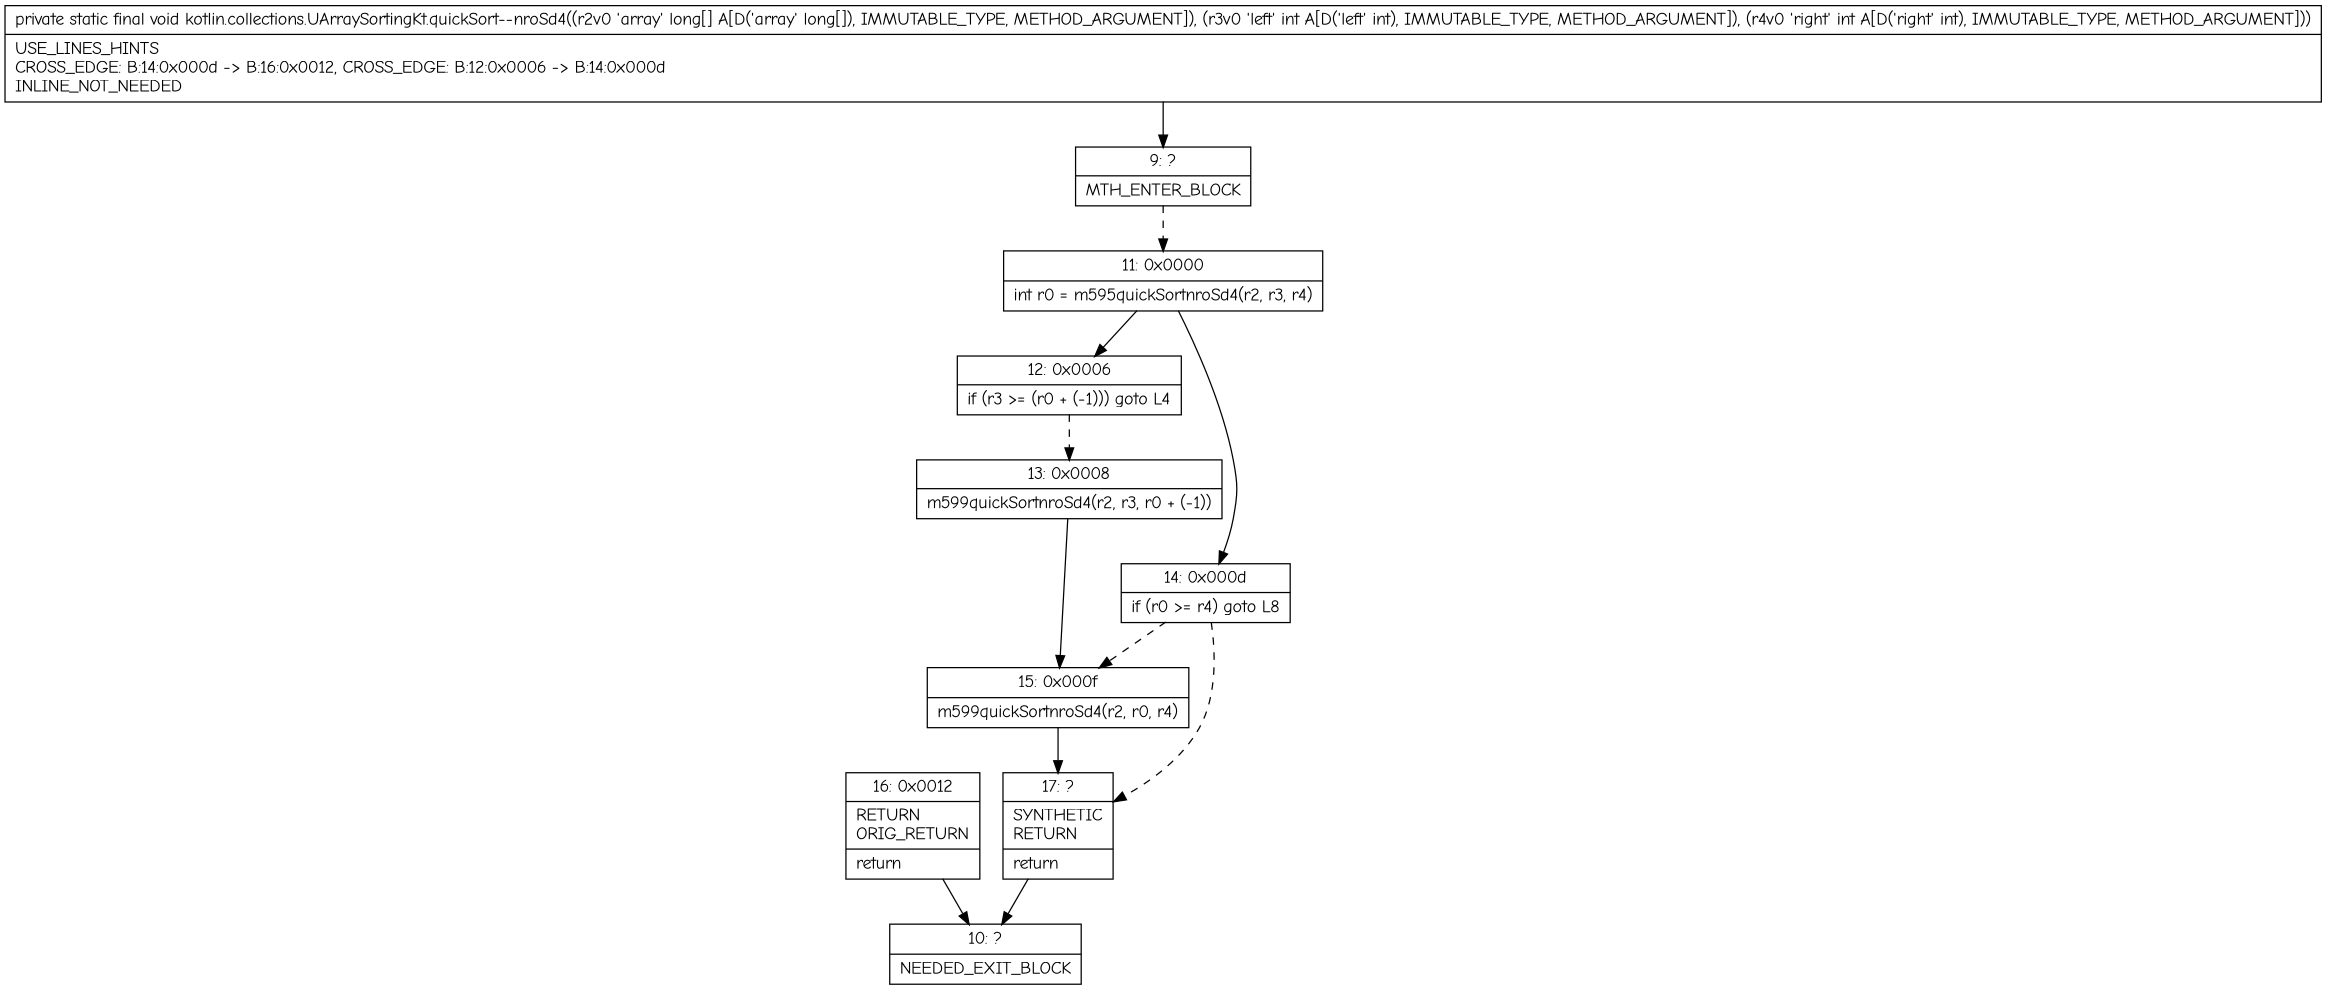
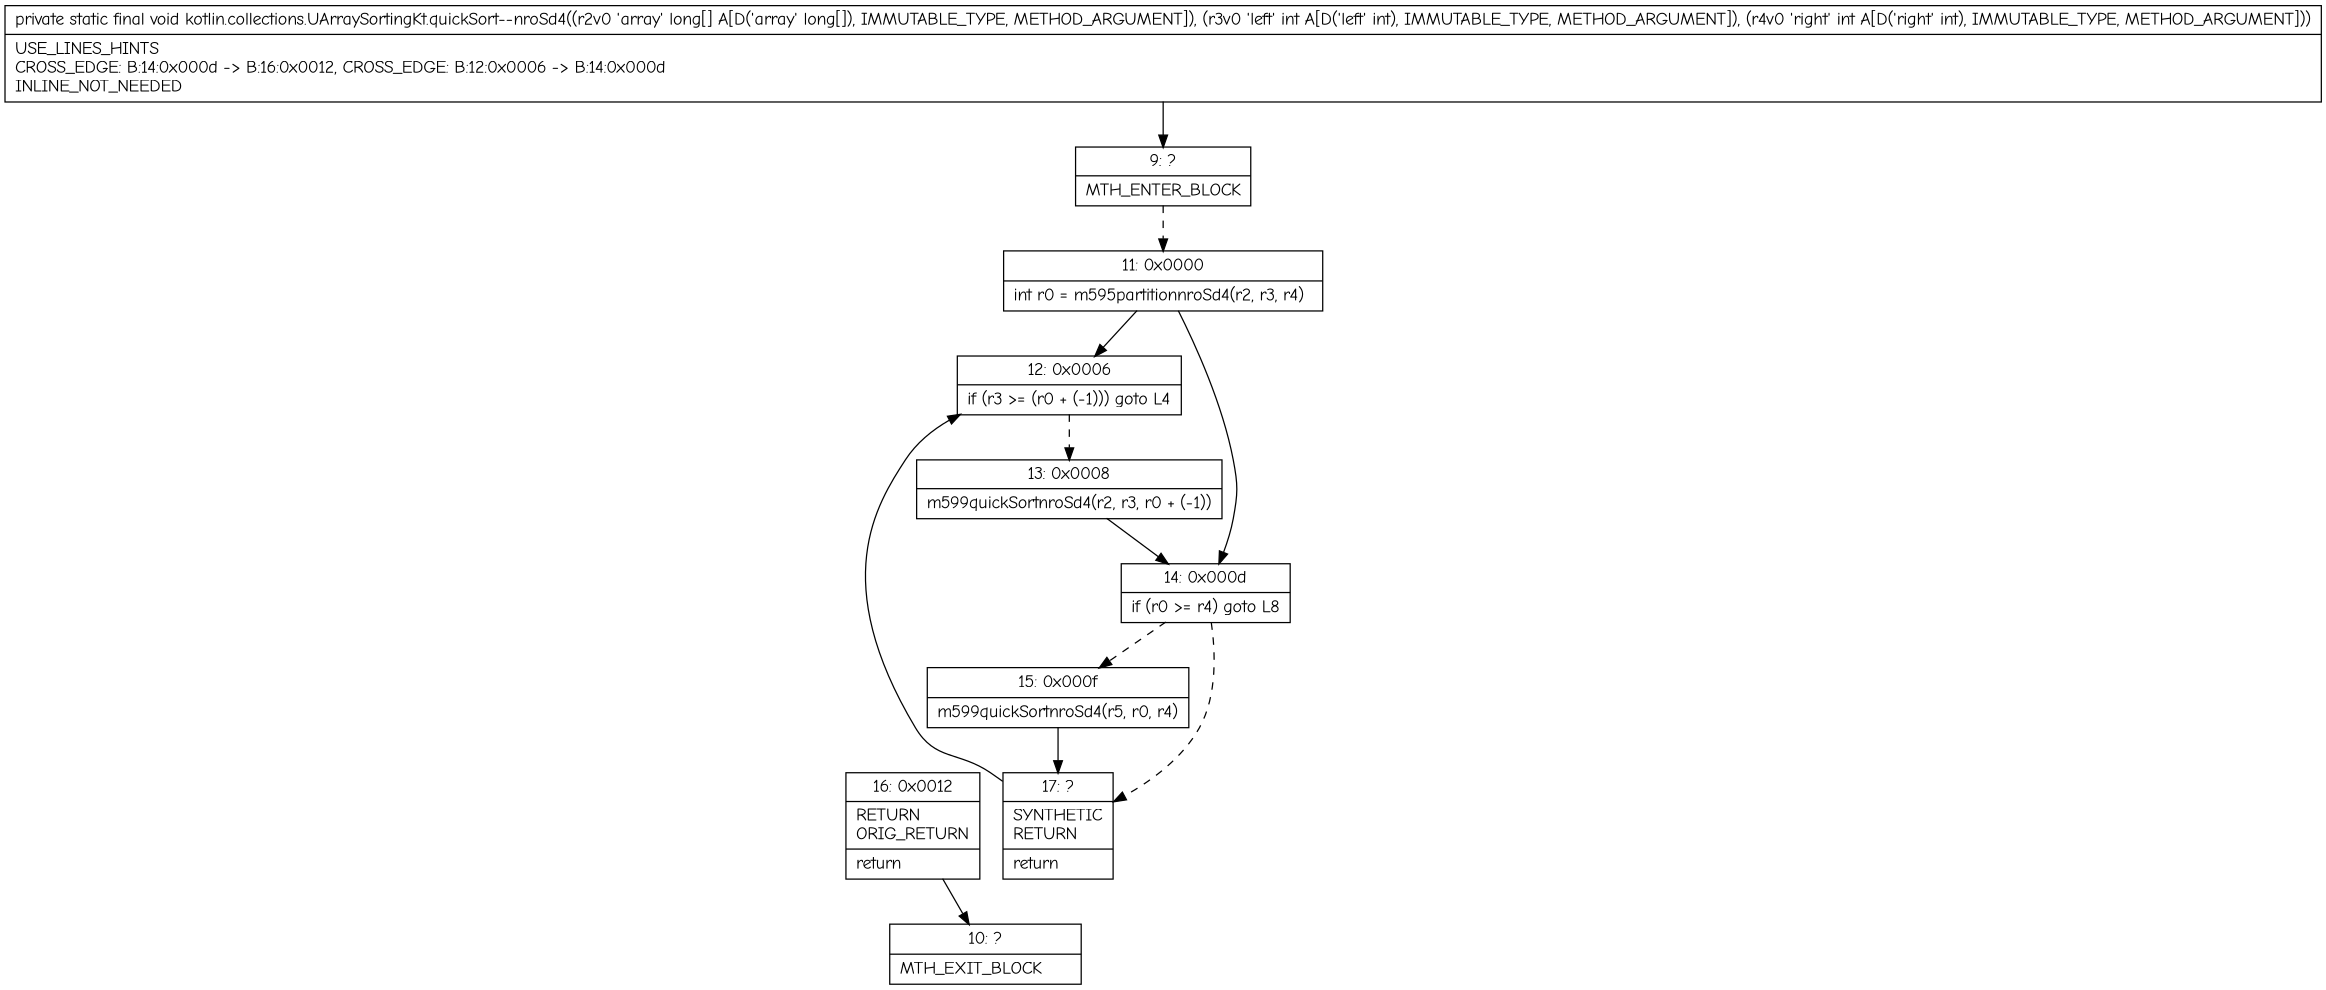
node "11: 0x0000": text "int r0 = m595quickSortnroSd4(r2, r3, r4)" -> "int r0 = m595partitionnroSd4(r2, r3, r4)"
edge "13: 0x0008" -> "15: 0x000f": now "13: 0x0008" -> "14: 0x000d"
node "15: 0x000f": text "m599quickSortnroSd4(r2, r0, r4)" -> "m599quickSortnroSd4(r5, r0, r4)"
edge "17: ?" -> "10: ?": now "17: ?" -> "12: 0x0006"
node "10: ?": text "NEEDED_EXIT_BLOCK" -> "MTH_EXIT_BLOCK"
